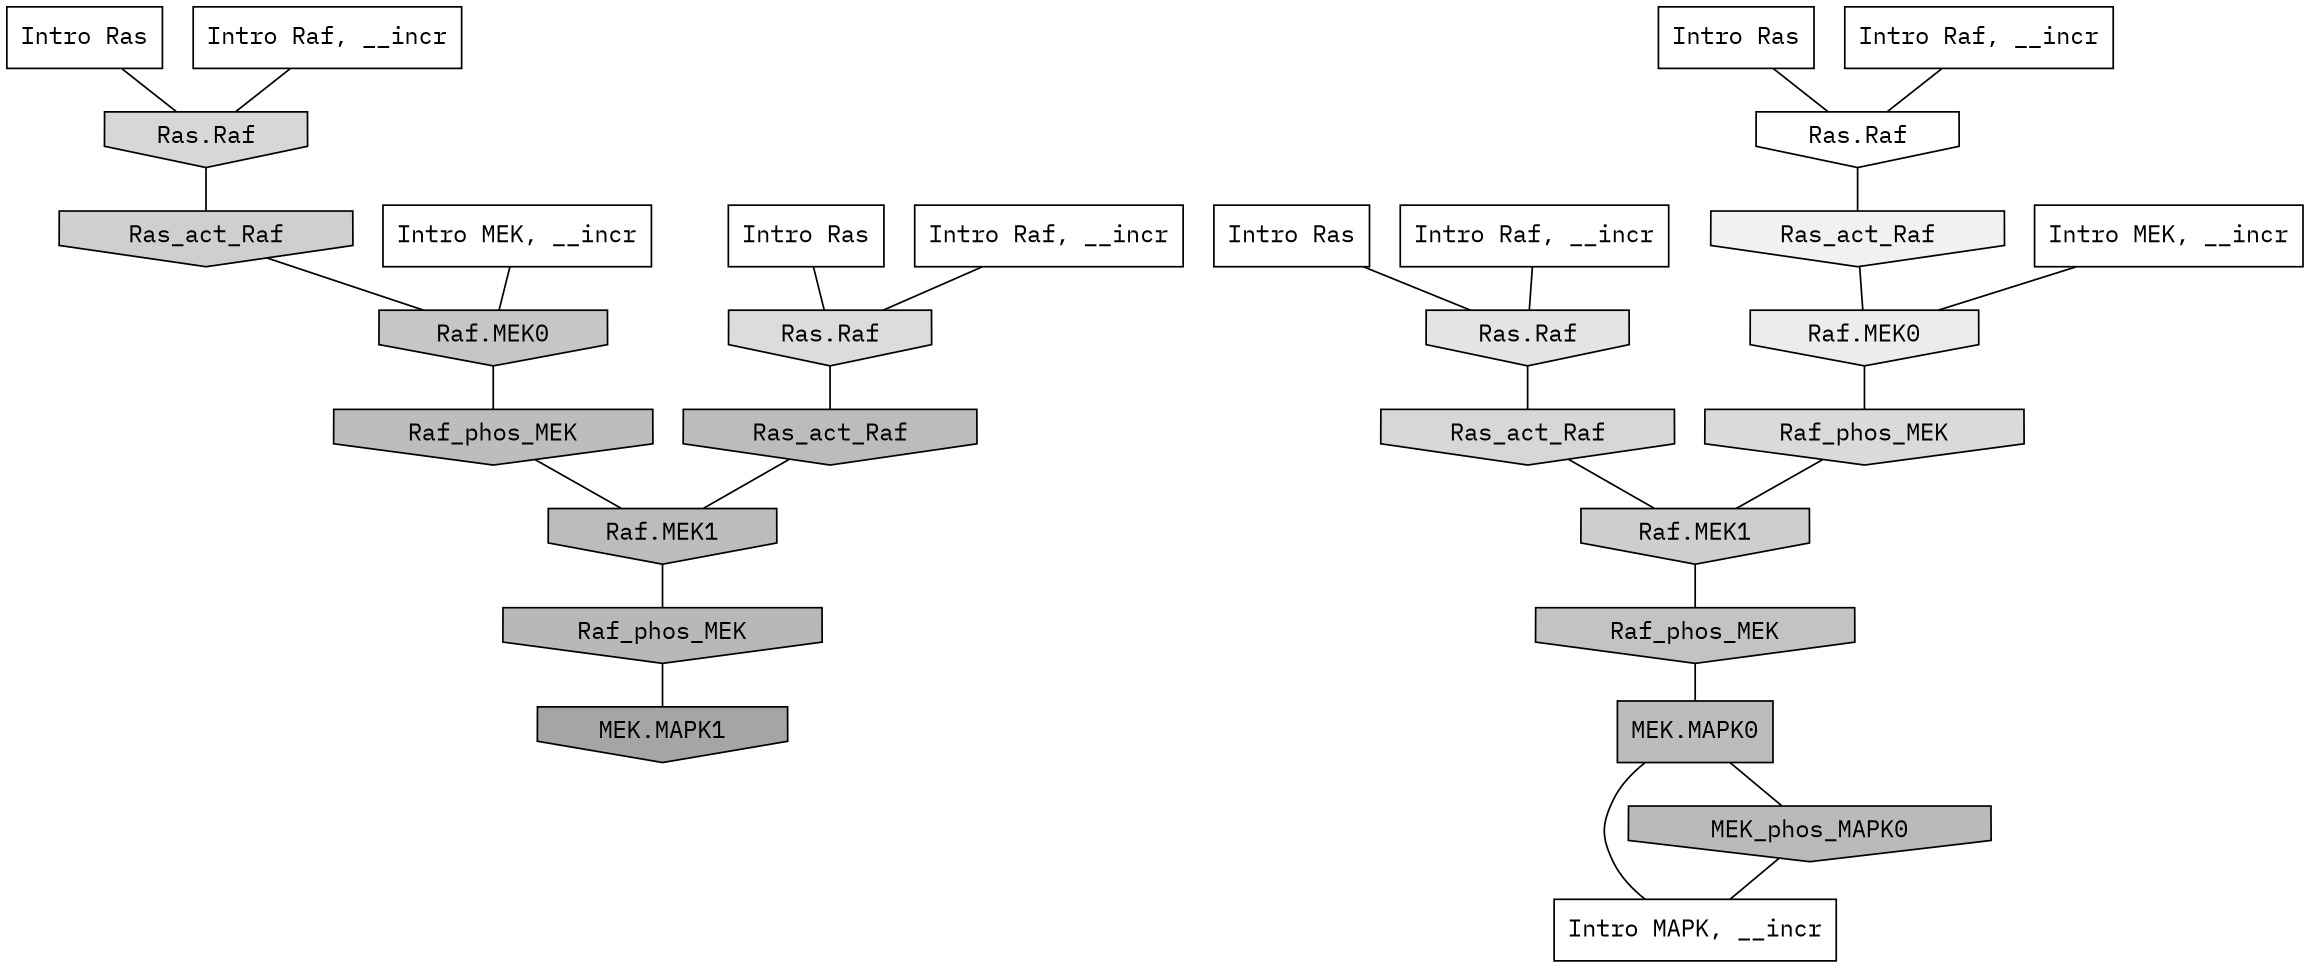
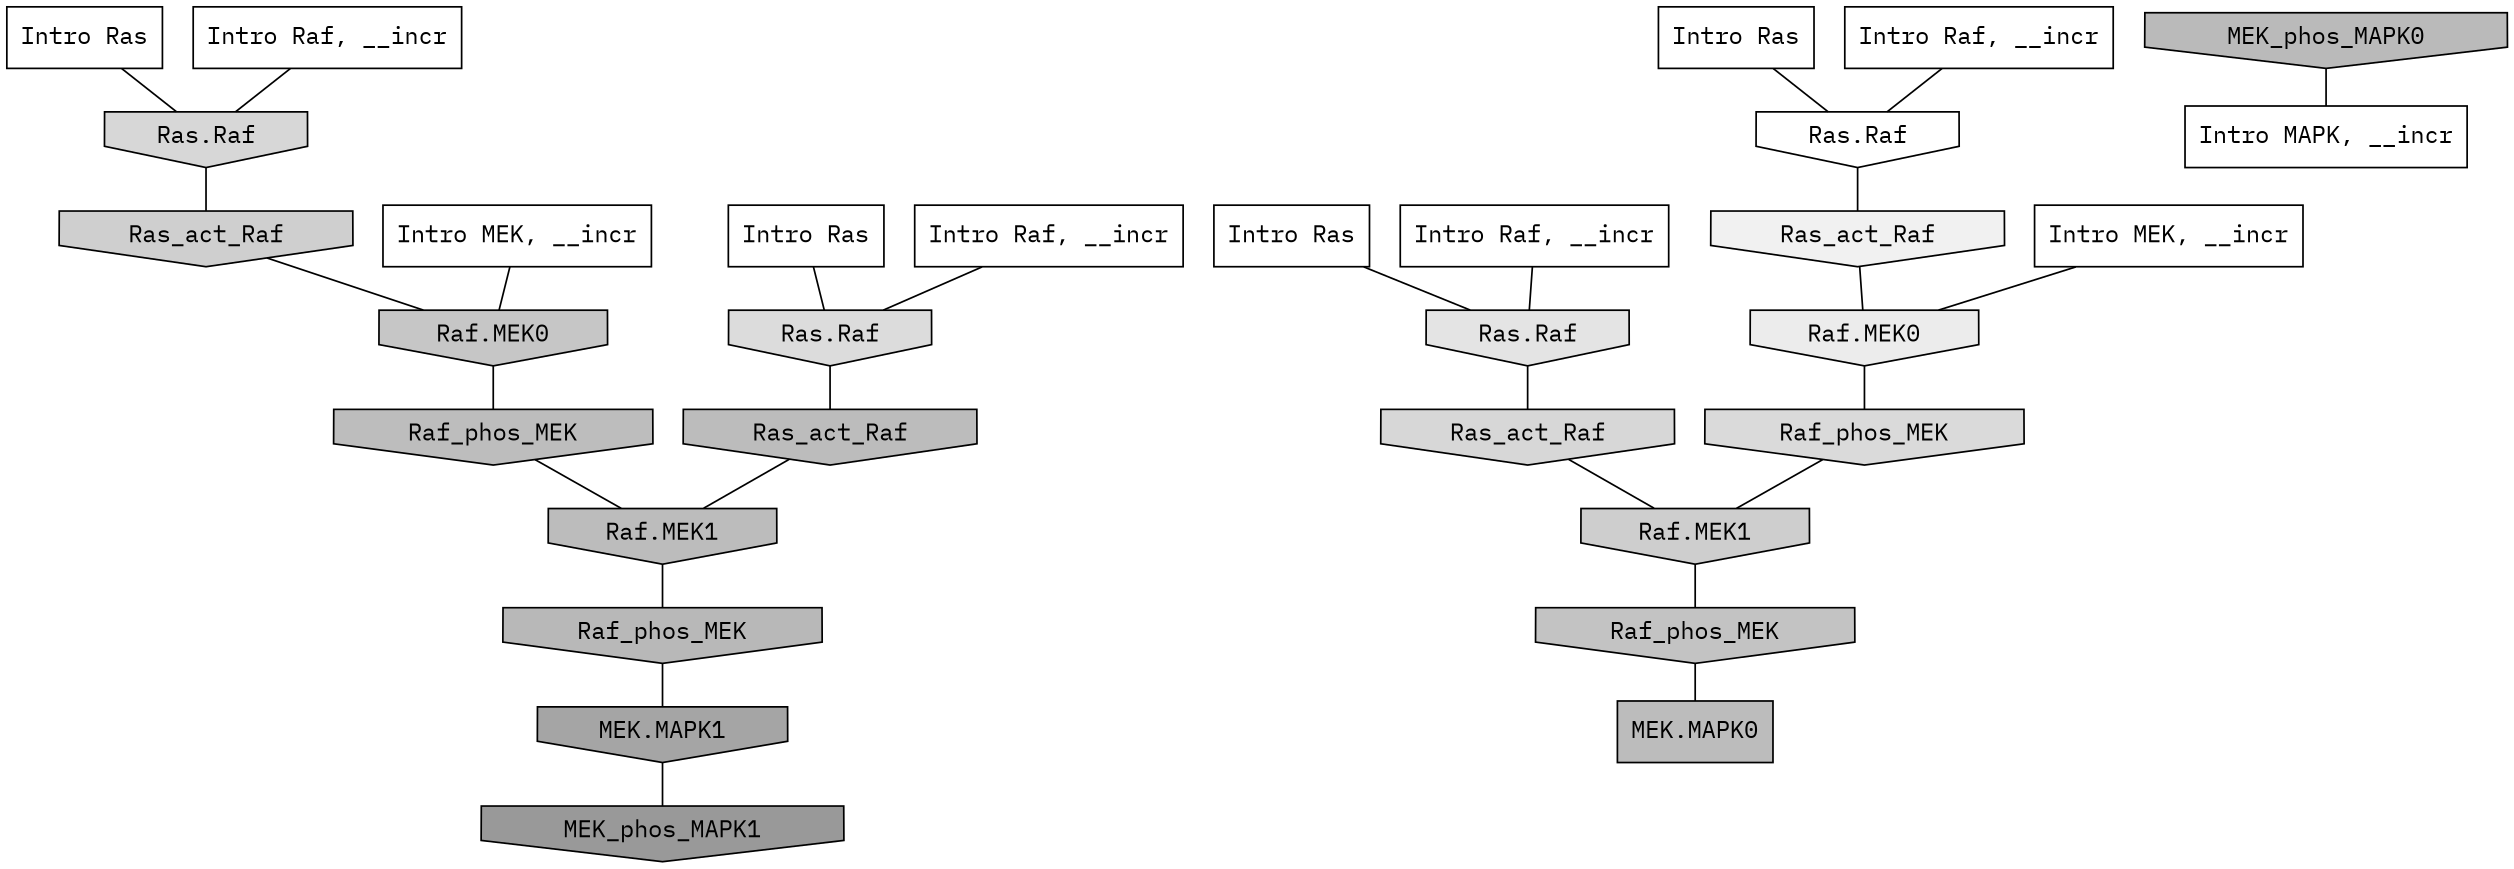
edge "MEK.MAPK0" -- "MEK_phos_MAPK0": removed
node "MEK_phos_MAPK1": added
edge "MEK.MAPK0" -- "Intro MAPK, __incr": removed
